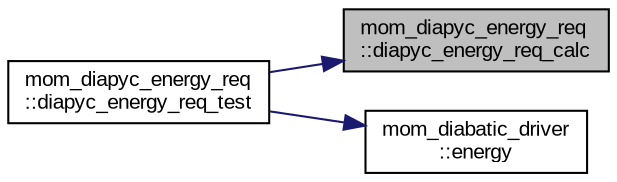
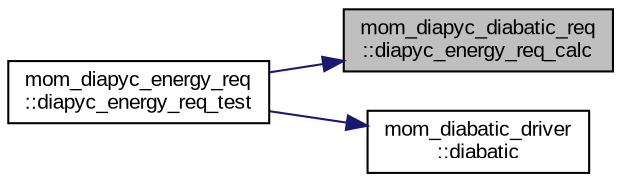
node "mom_diapyc_energy_req ::diapyc_energy_req_calc": label "mom_diapyc_energy_req ::diapyc_energy_req_calc" -> "mom_diapyc_diabatic_req ::diapyc_energy_req_calc"
node "mom_diabatic_driver ::energy": label "mom_diabatic_driver ::energy" -> "mom_diabatic_driver ::diabatic"
